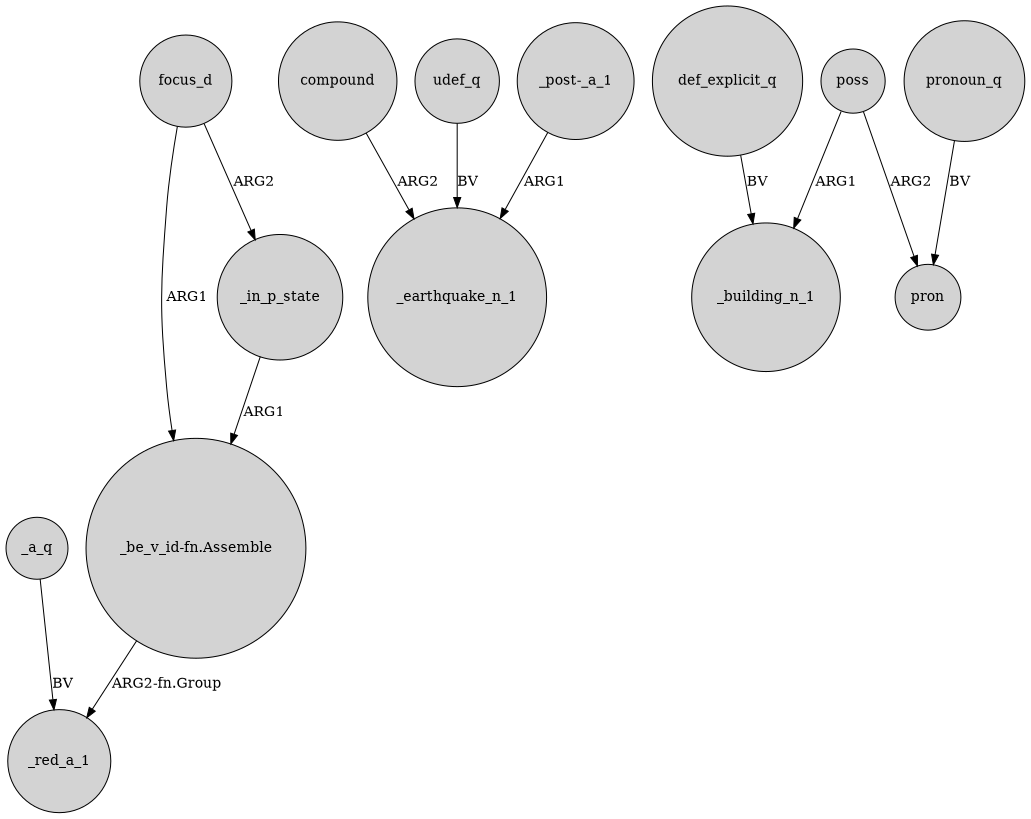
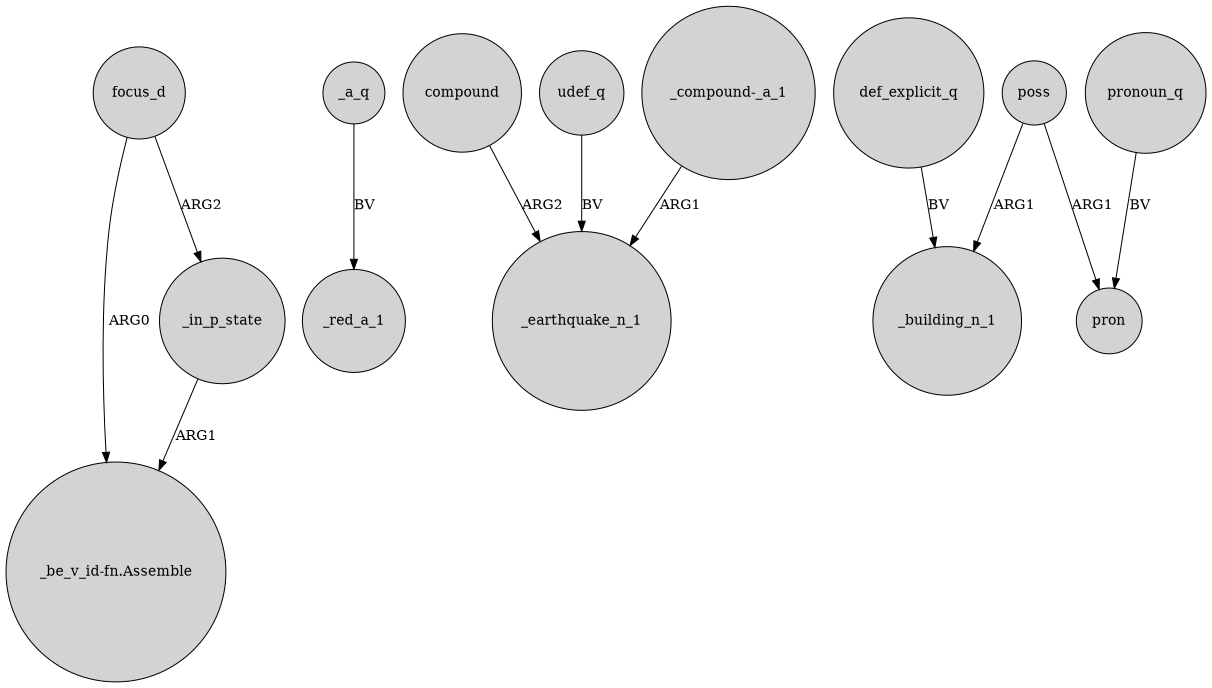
node "_post-_a_1": label "_post-_a_1" -> "_compound-_a_1"
edge "poss" -> "pron": label "ARG2" -> "ARG1"
edge "focus_d" -> "_be_v_id-fn.Assemble": label "ARG1" -> "ARG0"
edge "_be_v_id-fn.Assemble" -> "_red_a_1": removed, label "ARG2-fn.Group"
